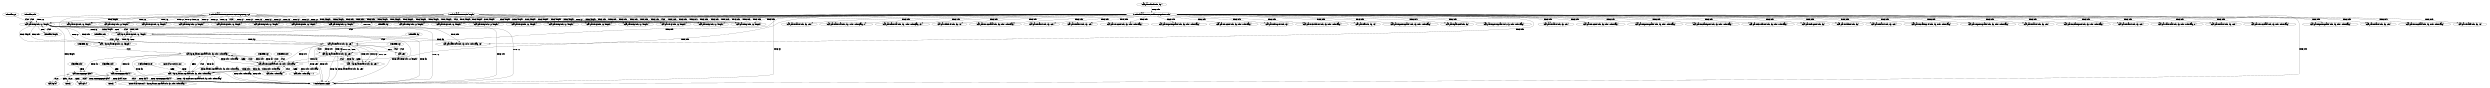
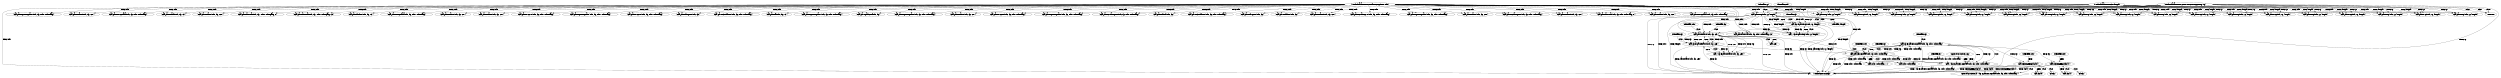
edge "(Call,parsefsinfo(ndo, dp))" -> "(MethodParameterIn,netdissect_options *ndo)": reversed
edge "(MethodParameterIn,int length)" -> "(MethodReturn,RET)": label "DDG: dp" -> "DDG: length"
node "(MethodReturn,er)": label "(MethodReturn,er)" -> "(Identifier,er)"
